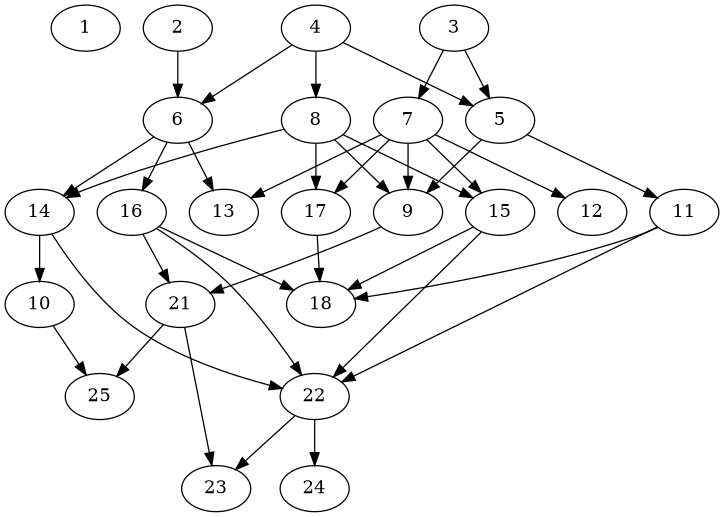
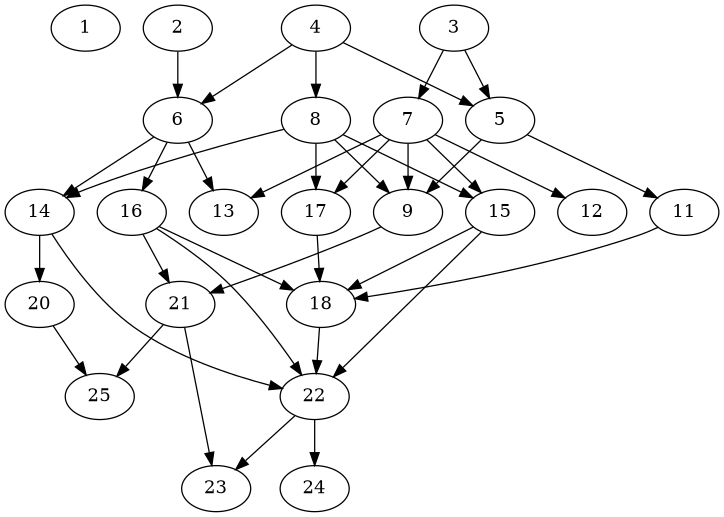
edge "11" -> "22": now "18" -> "22"
node "10": label "10" -> "20"
